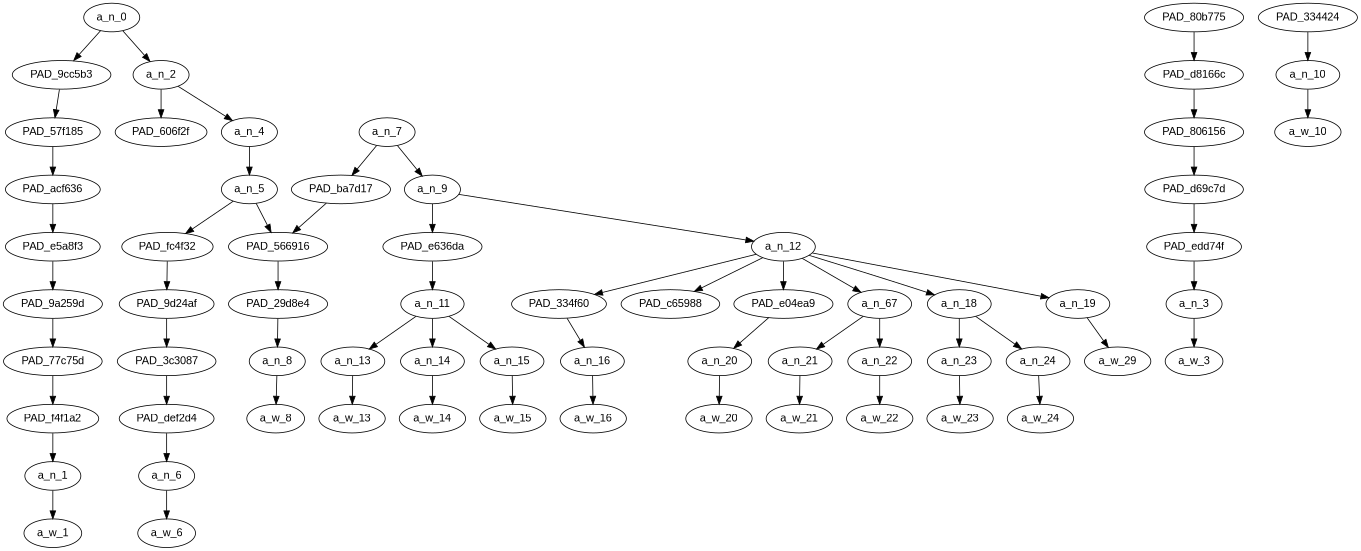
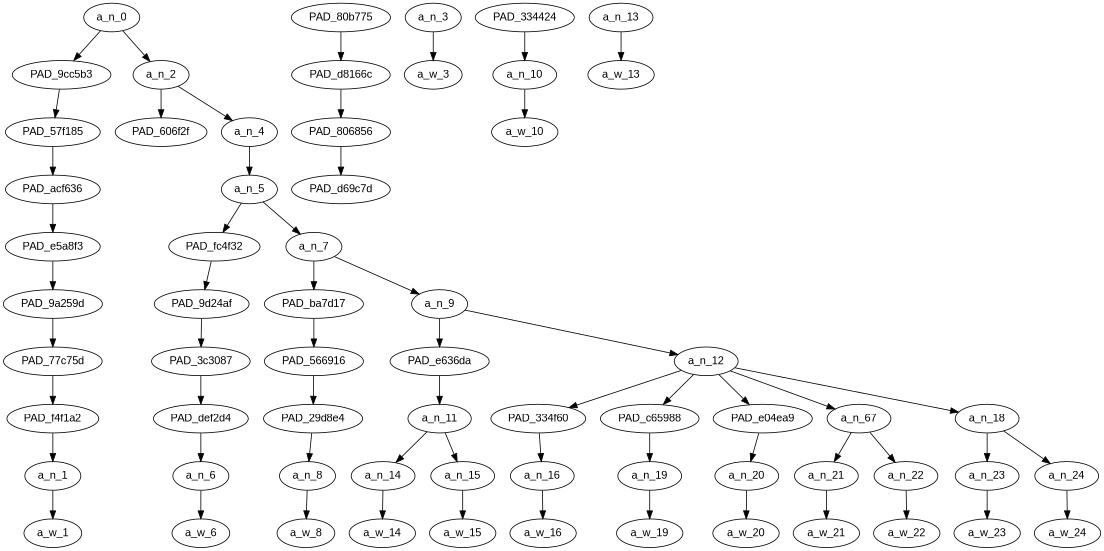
node "PAD_806156": label "PAD_806156" -> "PAD_806856"
edge "a_n_5" -> "PAD_566916": now "a_n_5" -> "a_n_7"
node "PAD_edd74f": removed
edge "a_n_12" -> "a_n_19": now "PAD_c65988" -> "a_n_19"
edge "a_n_11" -> "a_n_13": removed
node "a_w_29": label "a_w_29" -> "a_w_19"
